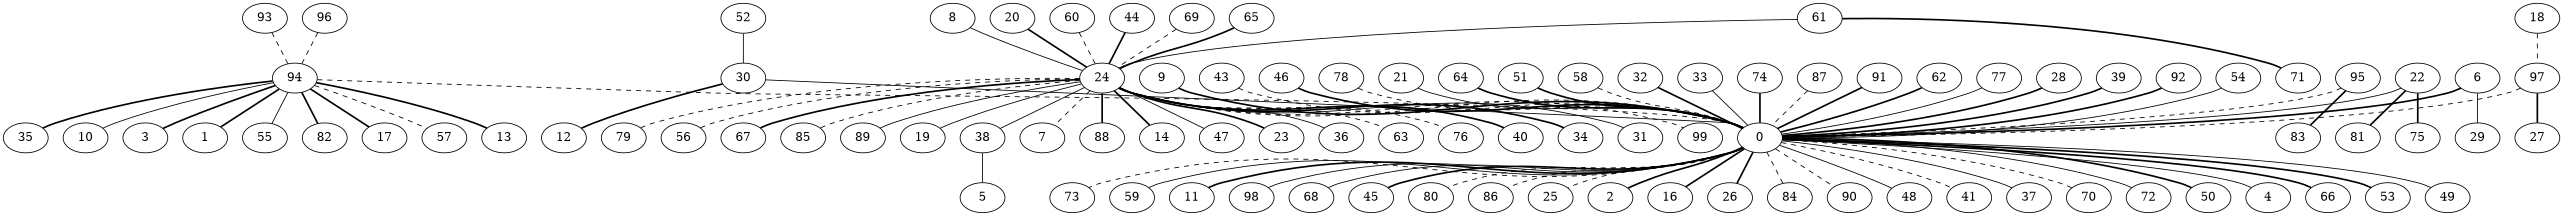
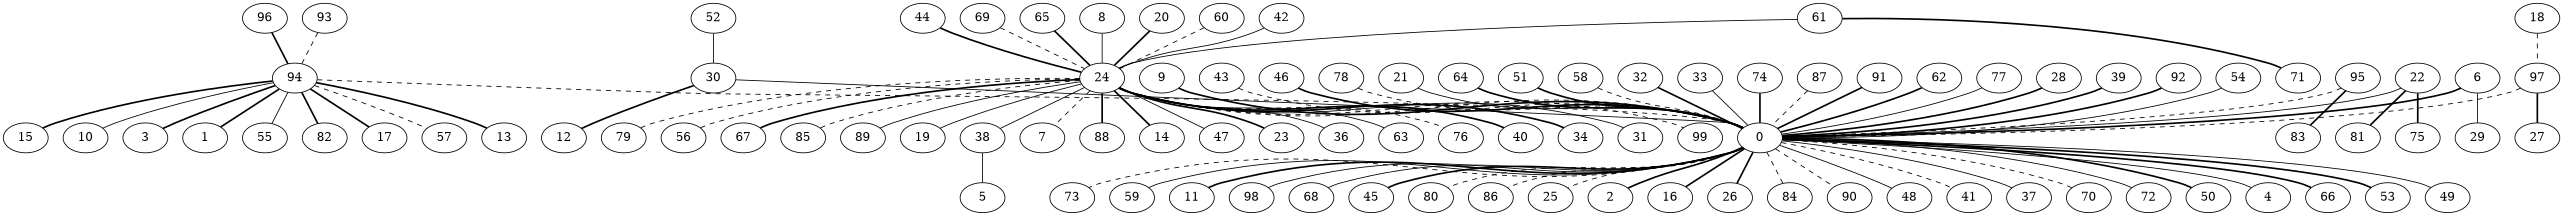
node "42": added
edge "96" -- "94": style dashed -> bold
edge "24" -- "63": style dashed -> solid
node "35": label "35" -> "15"
